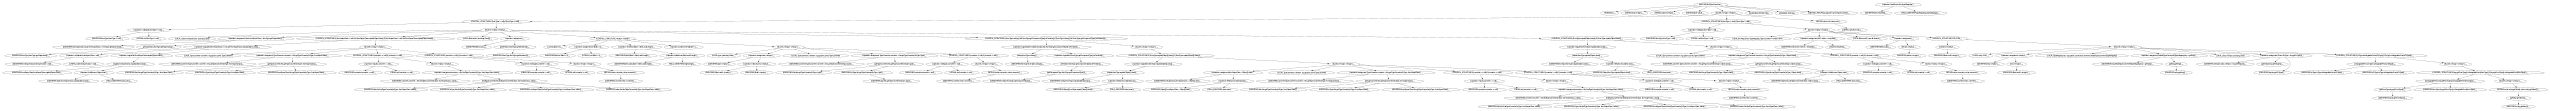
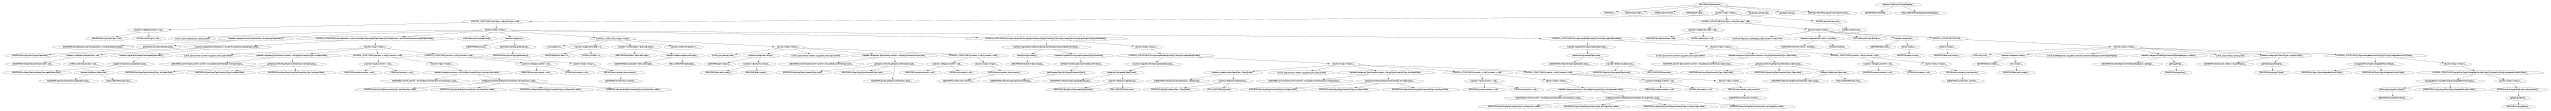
edge "(<operator>.assignment,Class aToType = key.getToType())" -> "(IDENTIFIER,key,key.getToType())": now "(getToType,key.getToType())" -> "(IDENTIFIER,key,key.getToType())"
edge "(IDENTIFIER,toType,this.getTypeConverter(toType, type))" -> "(IDENTIFIER,type,this.getTypeConverter(toType, type))": now "(getTypeConverter,this.getTypeConverter(toType, type))" -> "(IDENTIFIER,type,this.getTypeConverter(toType, type))"
